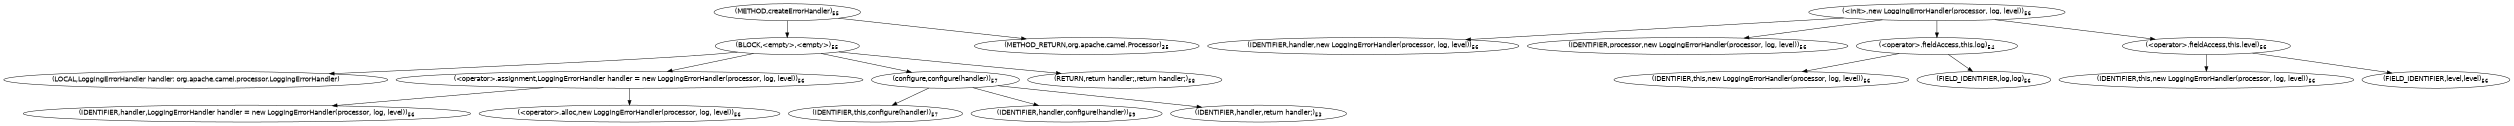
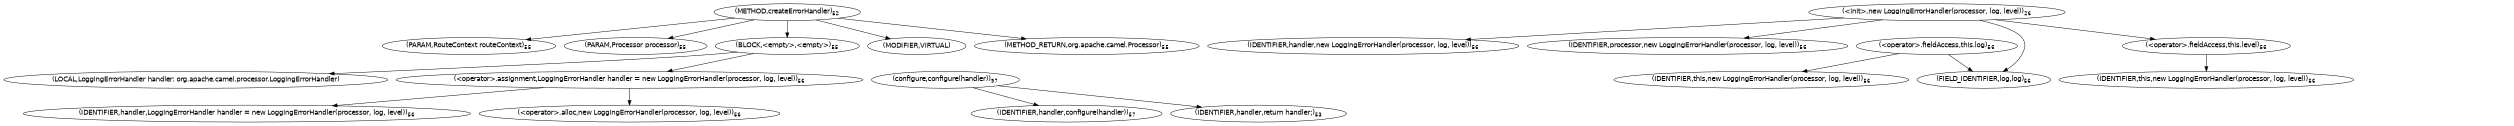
node "(METHOD,createErrorHandler)": text "55" -> "52"
node "(<init>,new LoggingErrorHandler(processor, log, level))": text "56" -> "26"
edge "(<init>,new LoggingErrorHandler(processor, log, level))" -> "(<operator>.fieldAccess,this.log)": now "(<init>,new LoggingErrorHandler(processor, log, level))" -> "(FIELD_IDENTIFIER,log,log)"
node "(METHOD_RETURN,org.apache.camel.Processor)": text "35" -> "55"
node "(<operator>.fieldAccess,this.log)": text "54" -> "56"
node "(PARAM,RouteContext routeContext)": added
node "(PARAM,Processor processor)": added
node "(MODIFIER,VIRTUAL)": added
edge "(BLOCK,<empty>,<empty>)" -> "(configure,configure(handler))": removed
node "(configure,configure(handler))": text "57" -> "97"
node "(RETURN,return handler;,return handler;)": removed
node "(FIELD_IDENTIFIER,level,level)": removed
node "(IDENTIFIER,handler,configure(handler))": text "59" -> "57"
node "(IDENTIFIER,this,configure(handler))": removed
